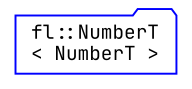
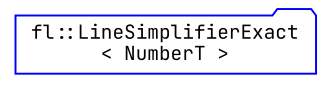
node "fl::NumberT < NumberT >": label "fl::NumberT < NumberT >" -> "fl::LineSimplifierExact < NumberT >"
